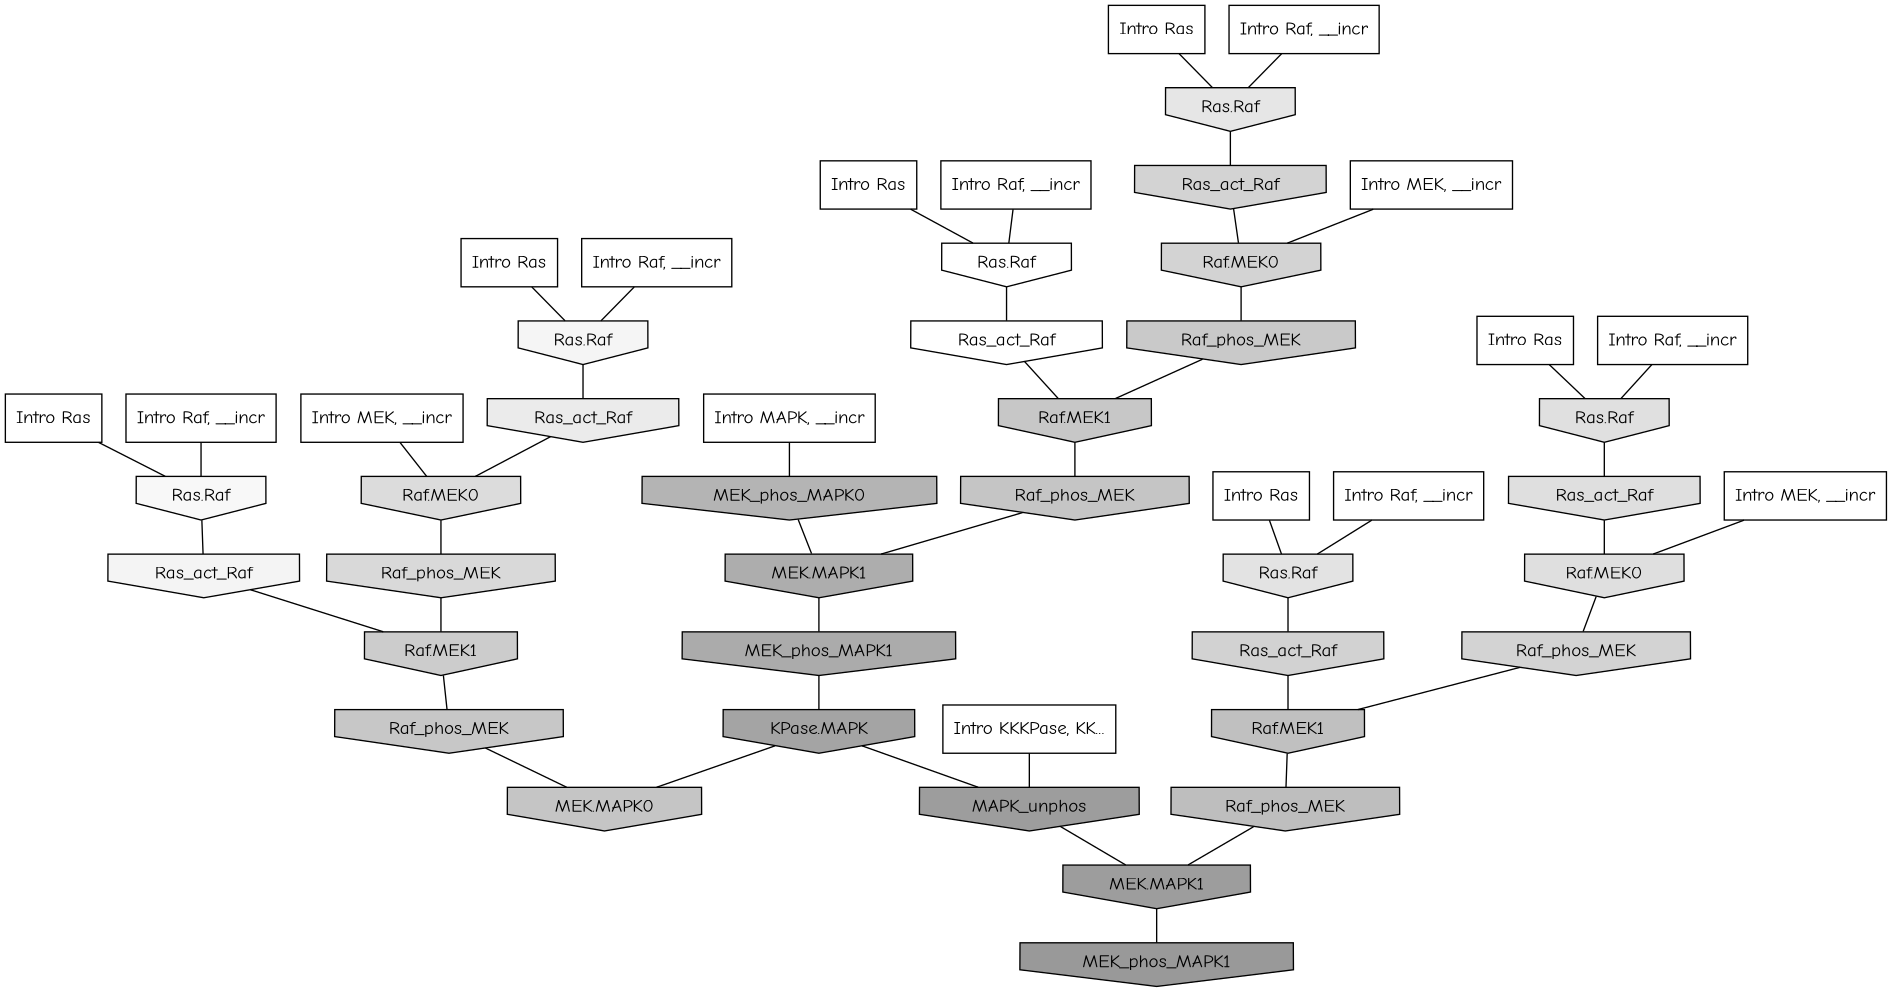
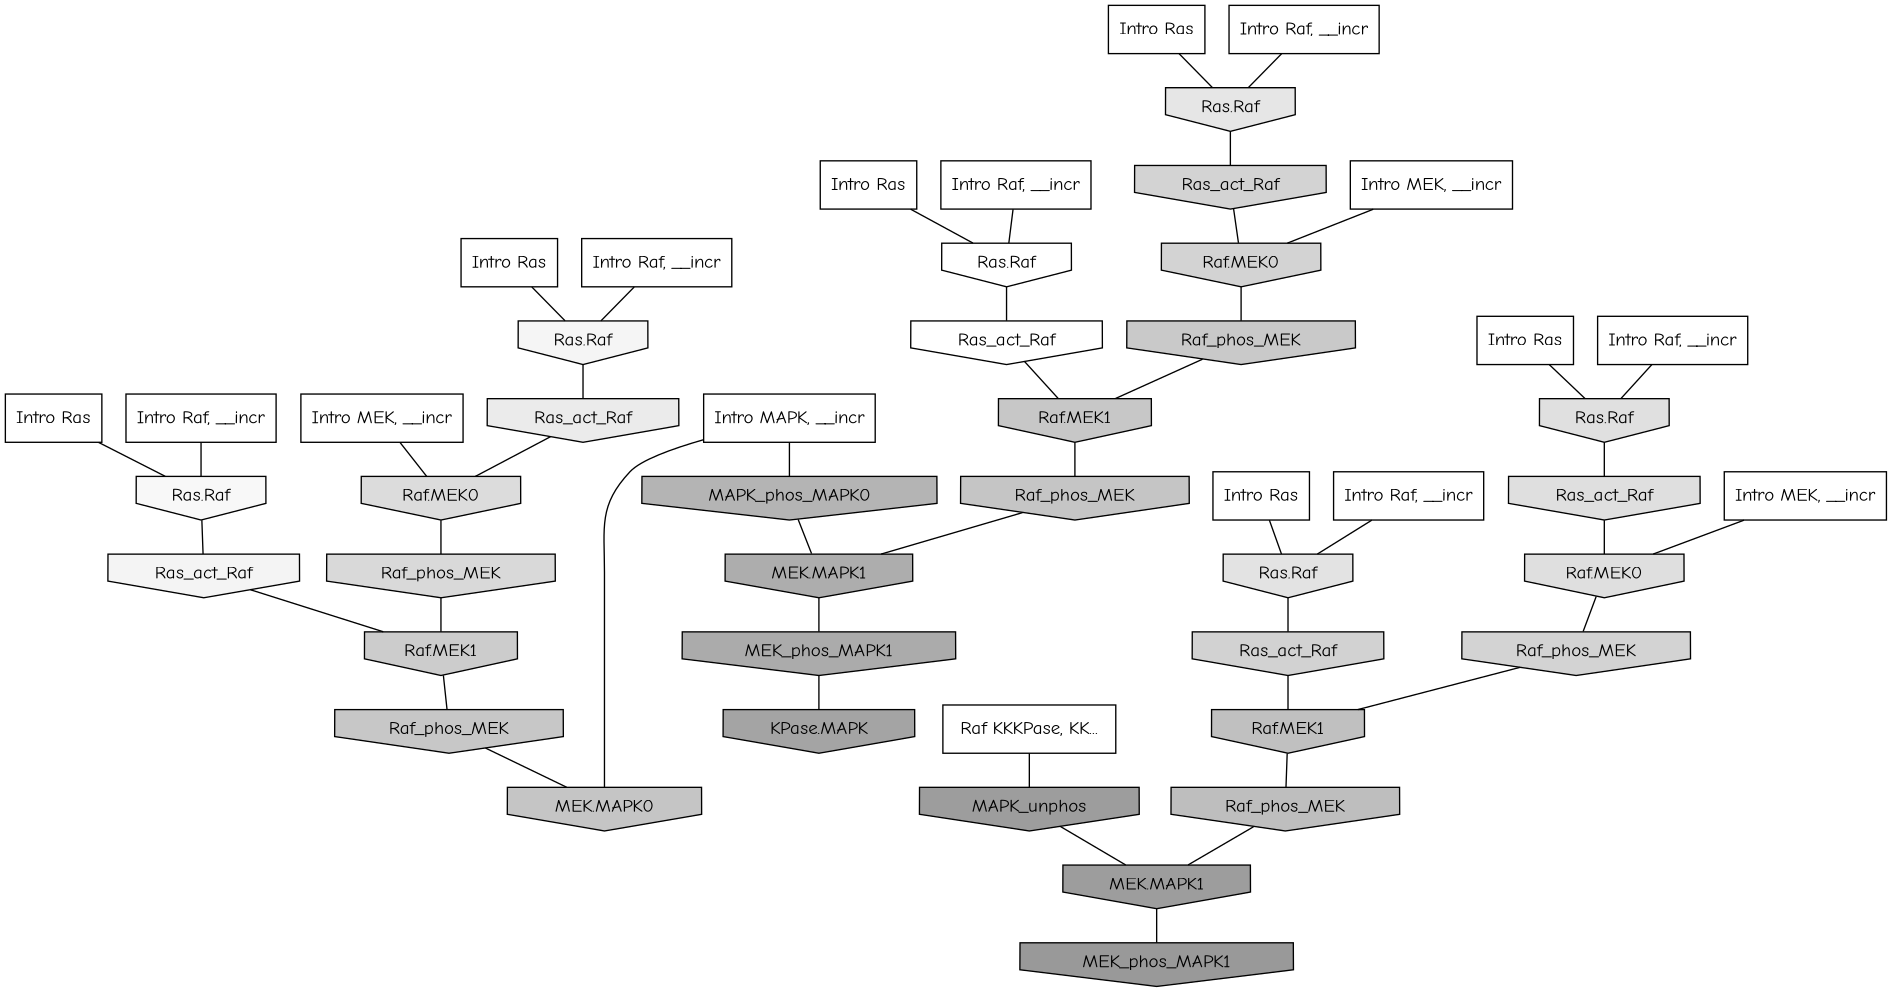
node "MEK_phos_MAPK0": label "MEK_phos_MAPK0" -> "MAPK_phos_MAPK0"
node "Intro KKKPase, KK...": label "Intro KKKPase, KK..." -> "Raf KKKPase, KK..."
edge "KPase.MAPK" -- "MEK.MAPK0": now "Intro MAPK, __incr" -- "MEK.MAPK0"
edge "KPase.MAPK" -- "MAPK_unphos": removed
